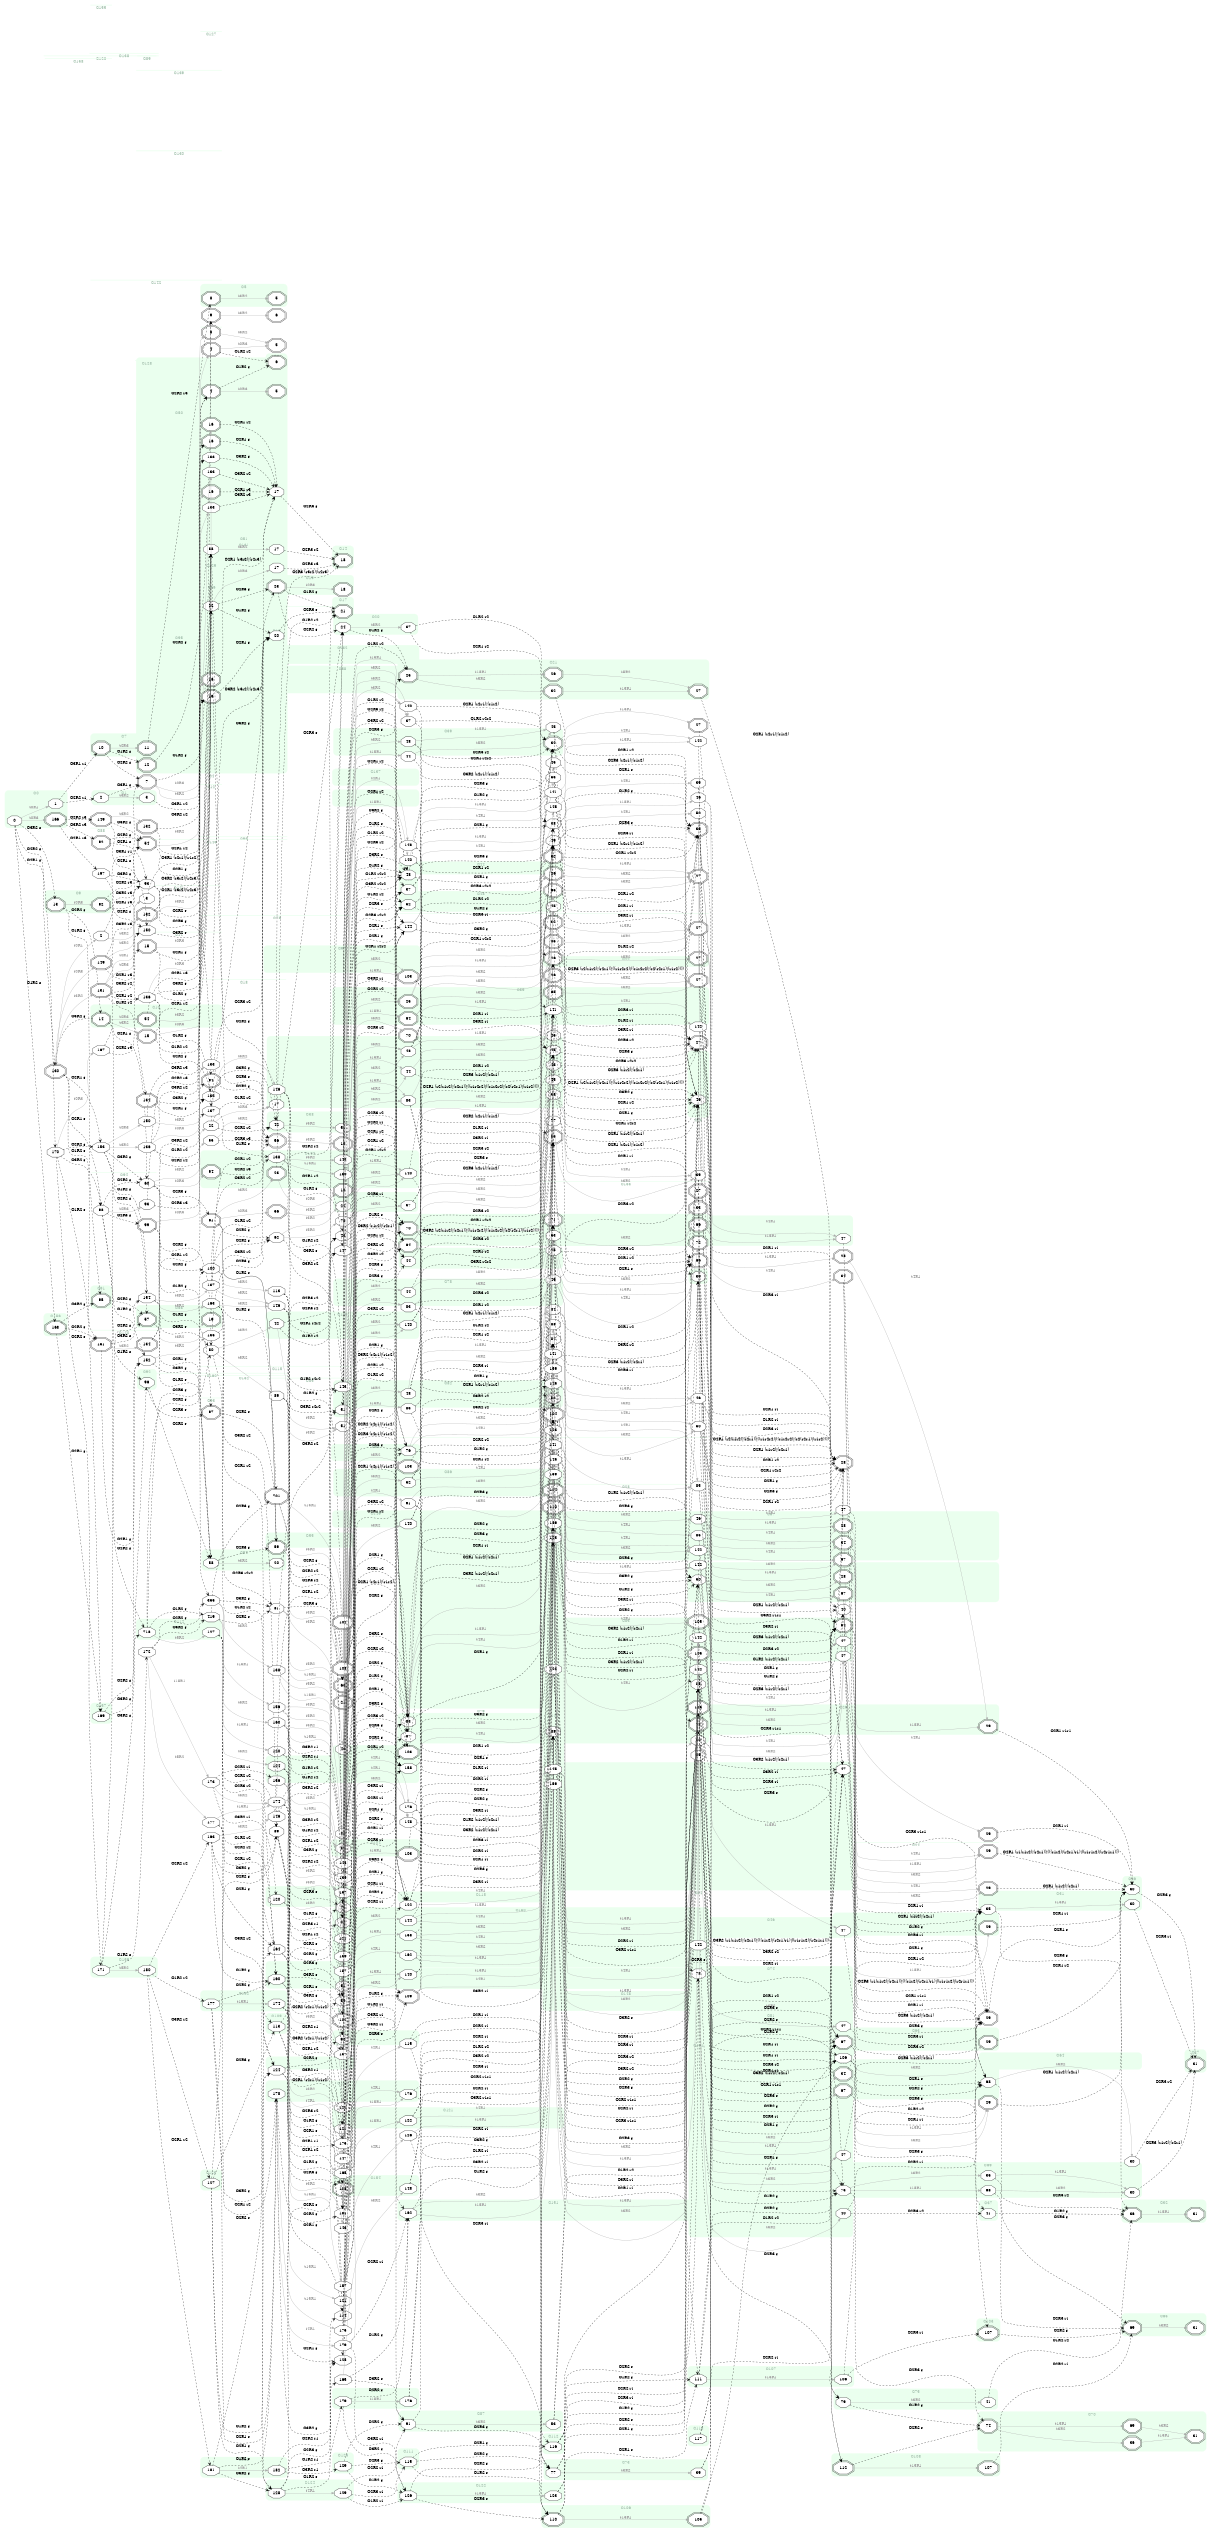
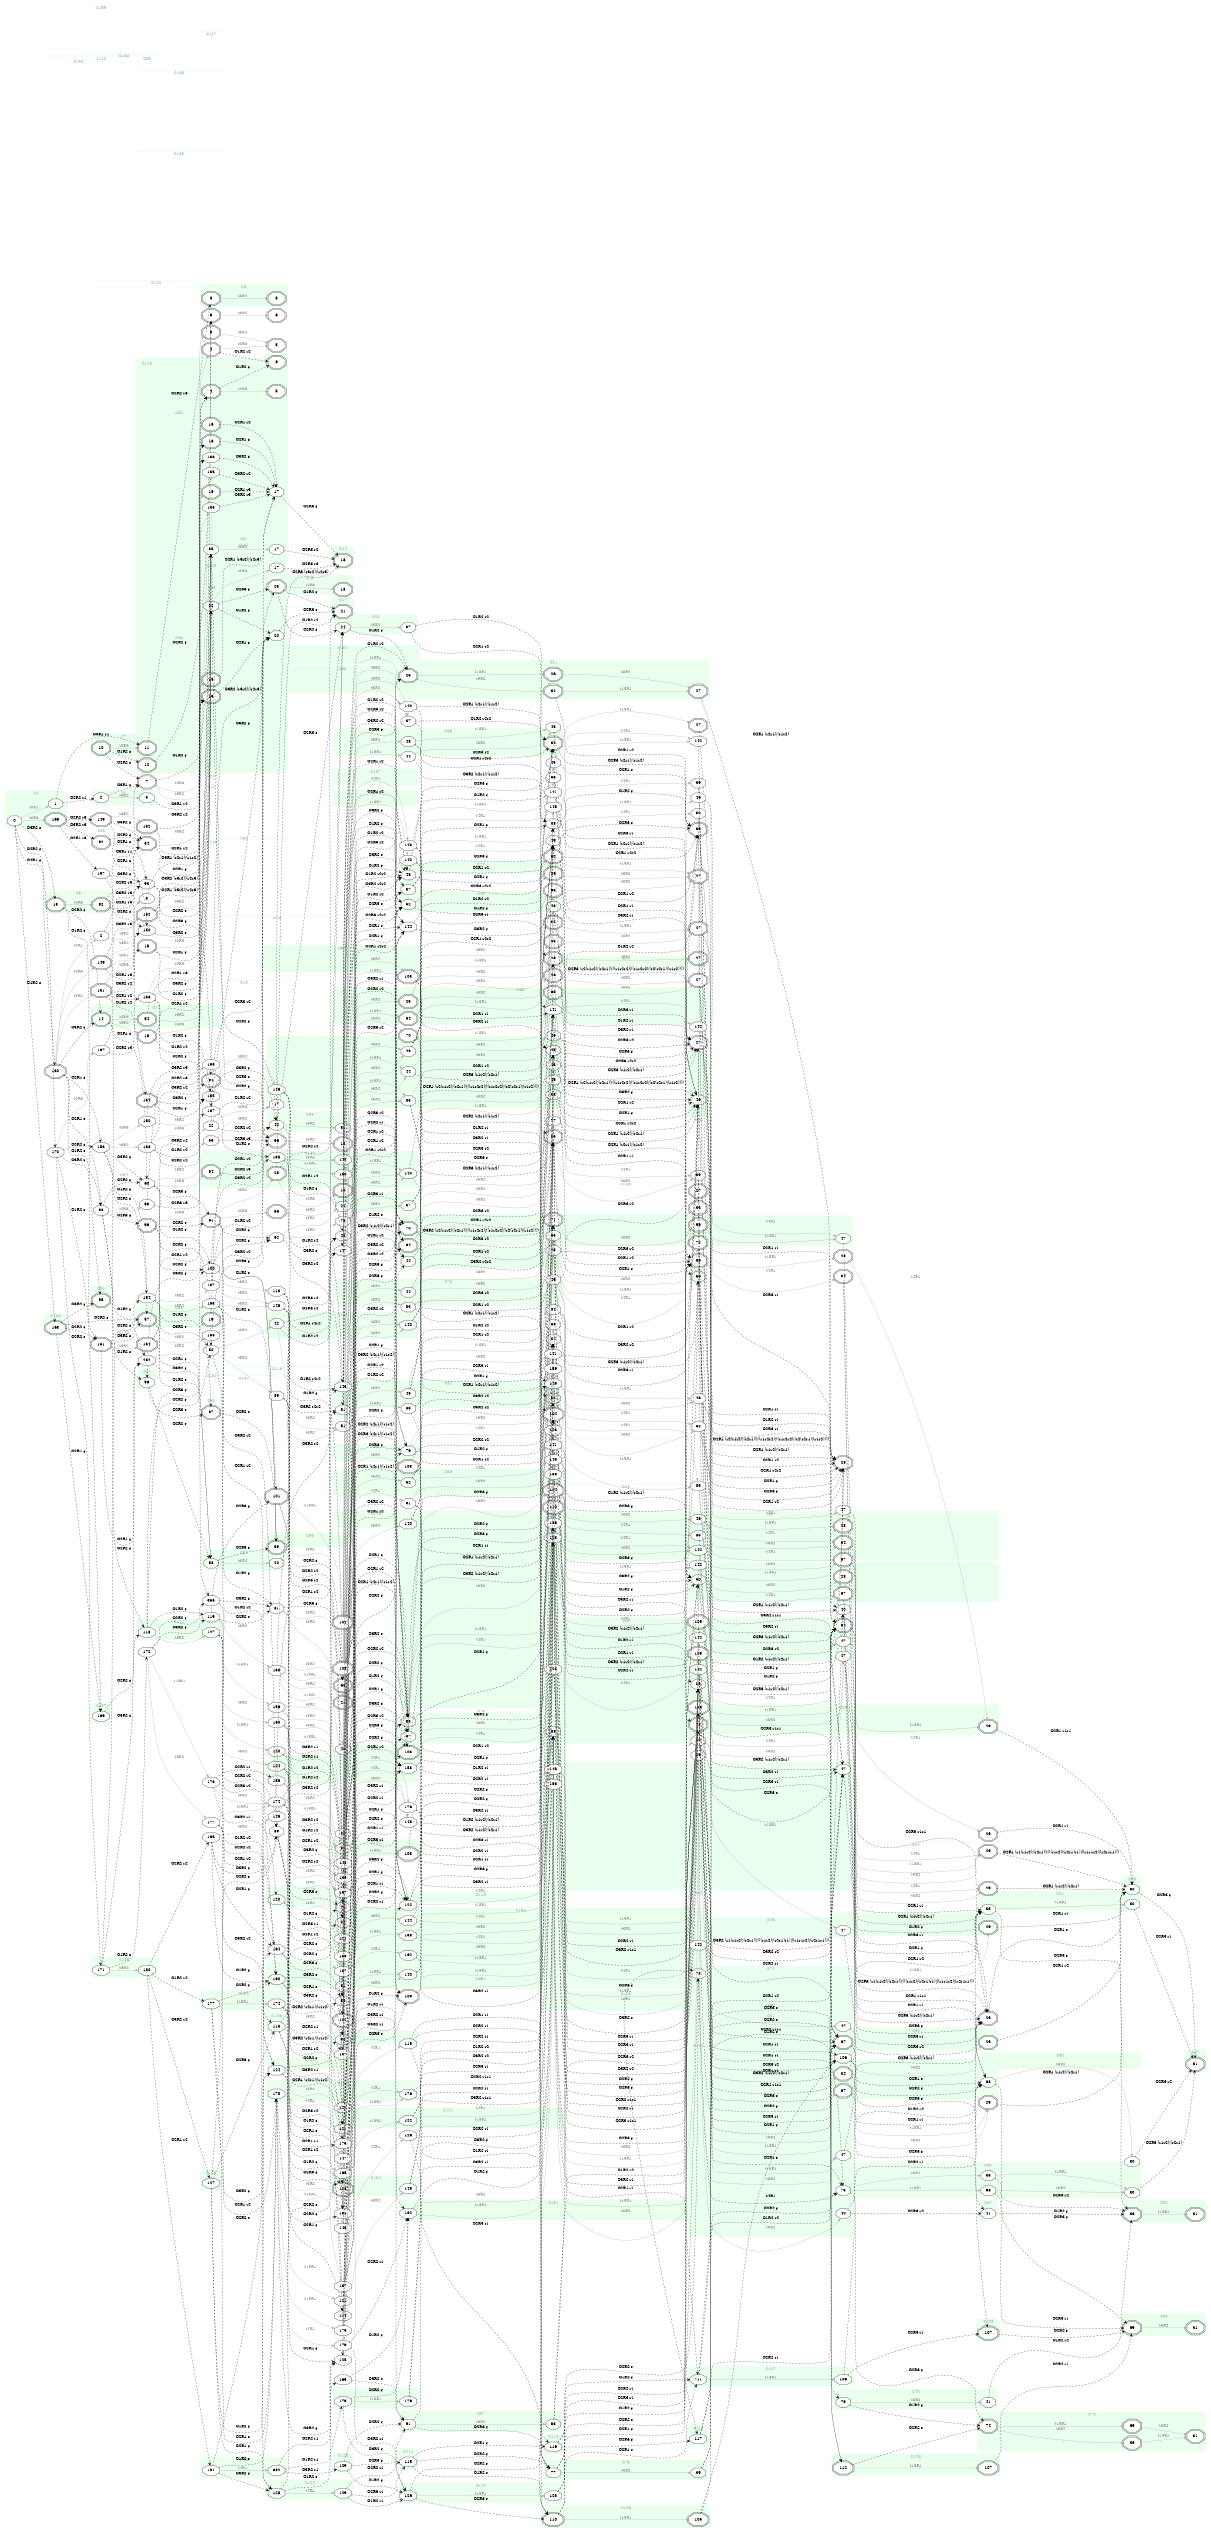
edge "1" -> "10": now "1" -> "11"
edge "14" -> "130": reversed
edge "99" -> "61": added, label "O2R2 ε"
edge "60" -> "58": now "60" -> "100"
edge "95" -> "57": now "168" -> "57"
node "152": label "152" -> "252"
node "701": label "701" -> "101"
edge "169" -> "96": now "61" -> "96"
edge "80" -> "81": label "O2R3 r2r2" -> "O1R2 ε"
node "419": label "419" -> "119"
node "718": label "718" -> "118"
edge "78" -> "73": label "O1R2 ε" -> "t4R1"
edge "78" -> "79": now "78" -> "117"
edge "116" -> "73": now "116" -> "117"
node "111": label "111" -> "711"
edge "128" -> "114": removed, label "O2R3 ε"
node "182": label "182" -> "382"
